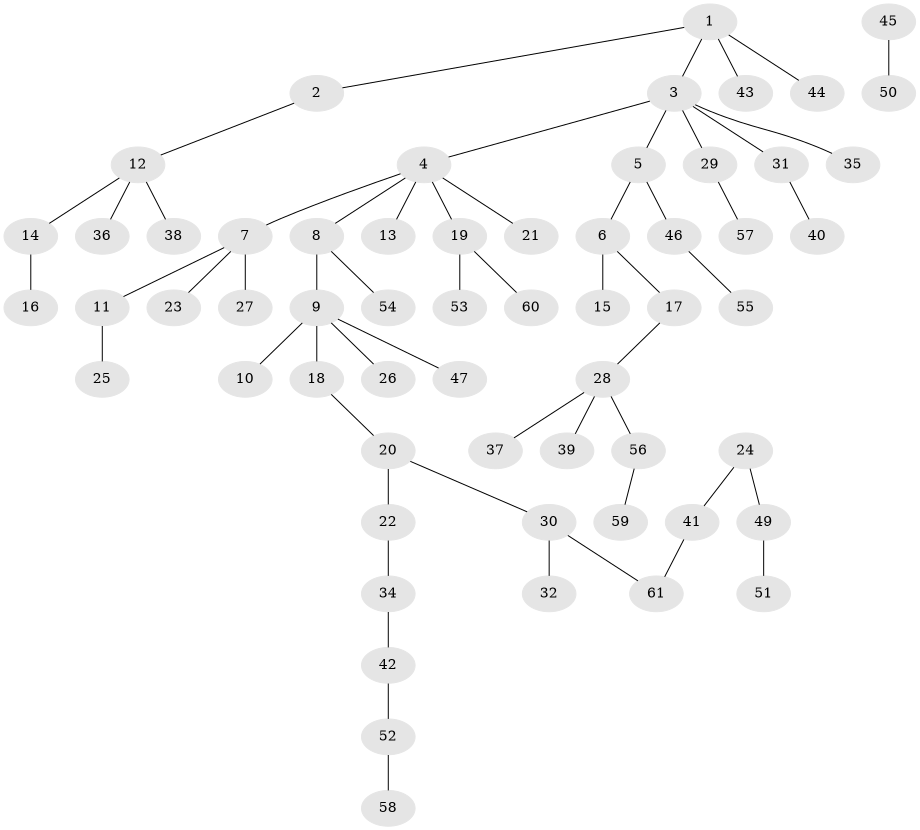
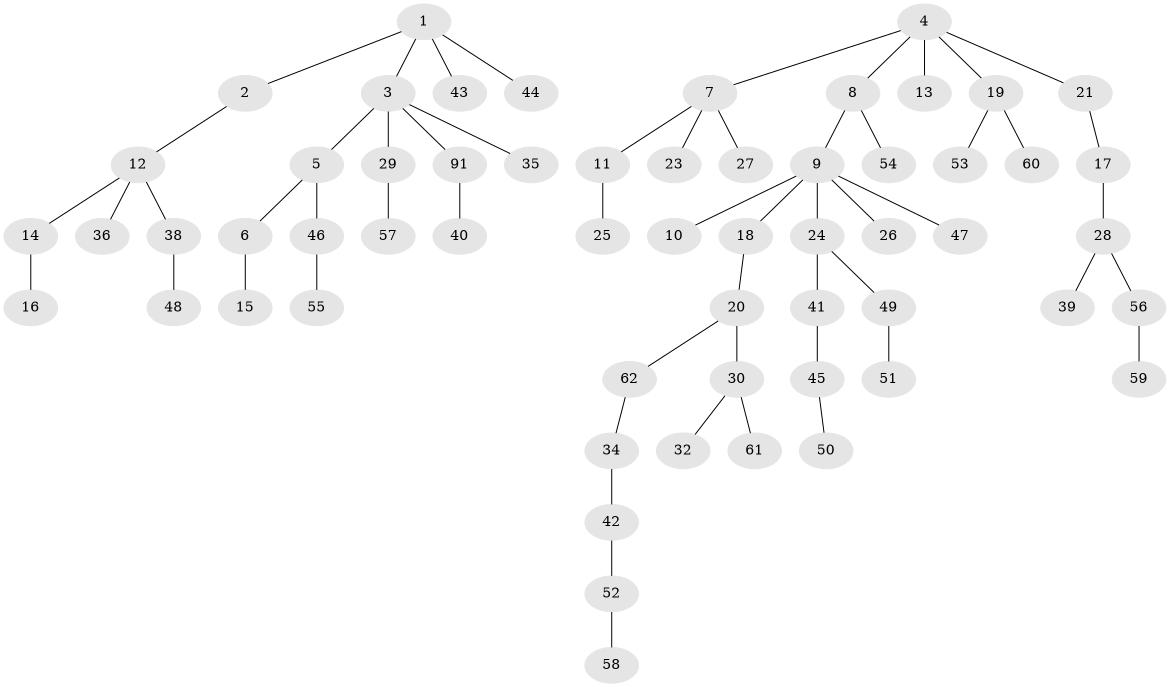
edge "3" -- "4": removed
node "31": label "31" -> "91"
edge "9" -- "24": added
edge "6" -- "17": now "21" -- "17"
node "48": added
node "37": removed
node "22": label "22" -> "62"
edge "41" -- "61": now "41" -- "45"
